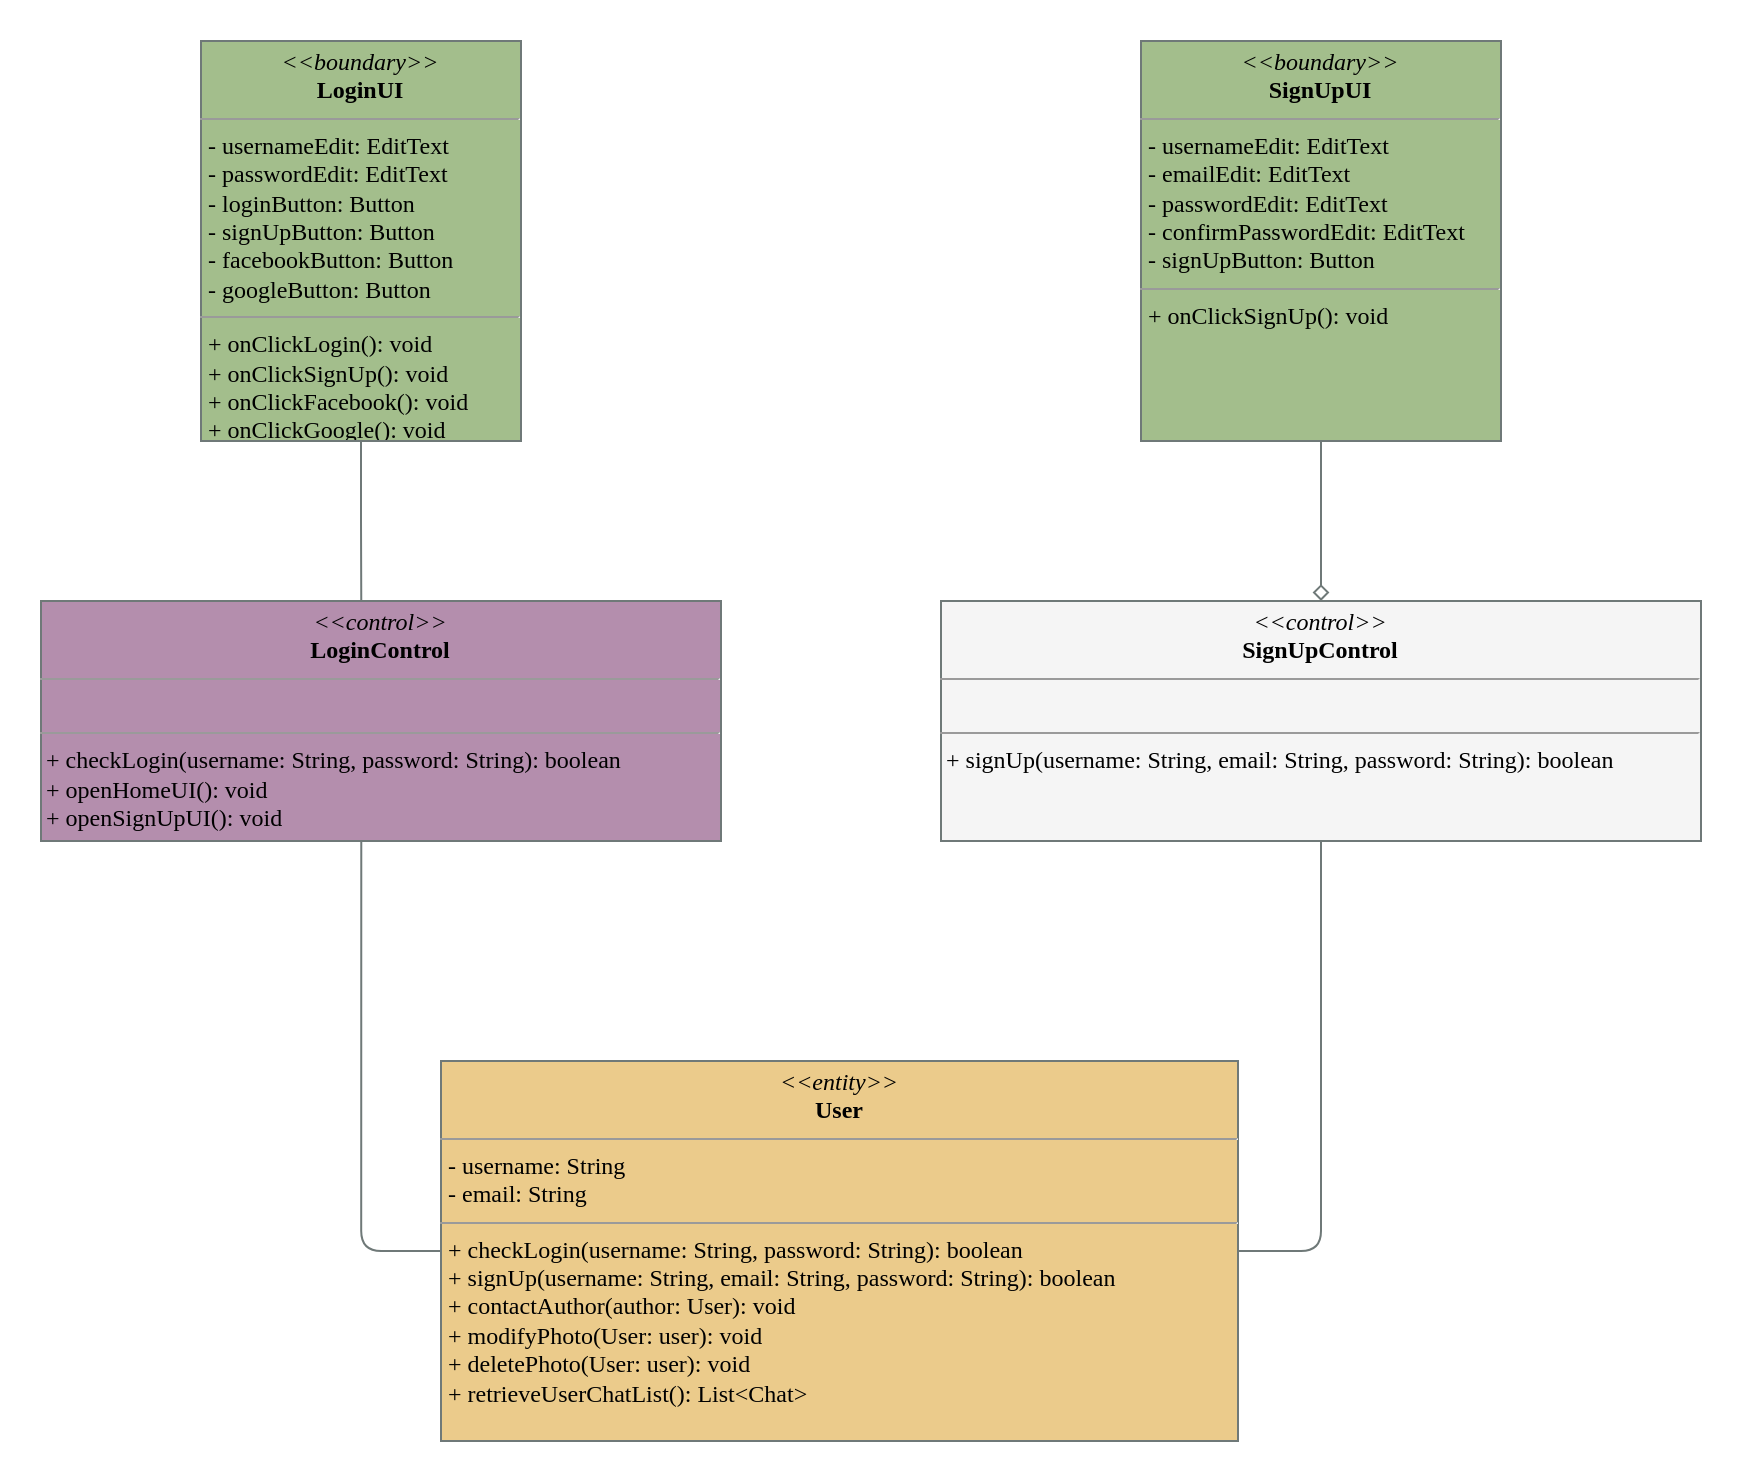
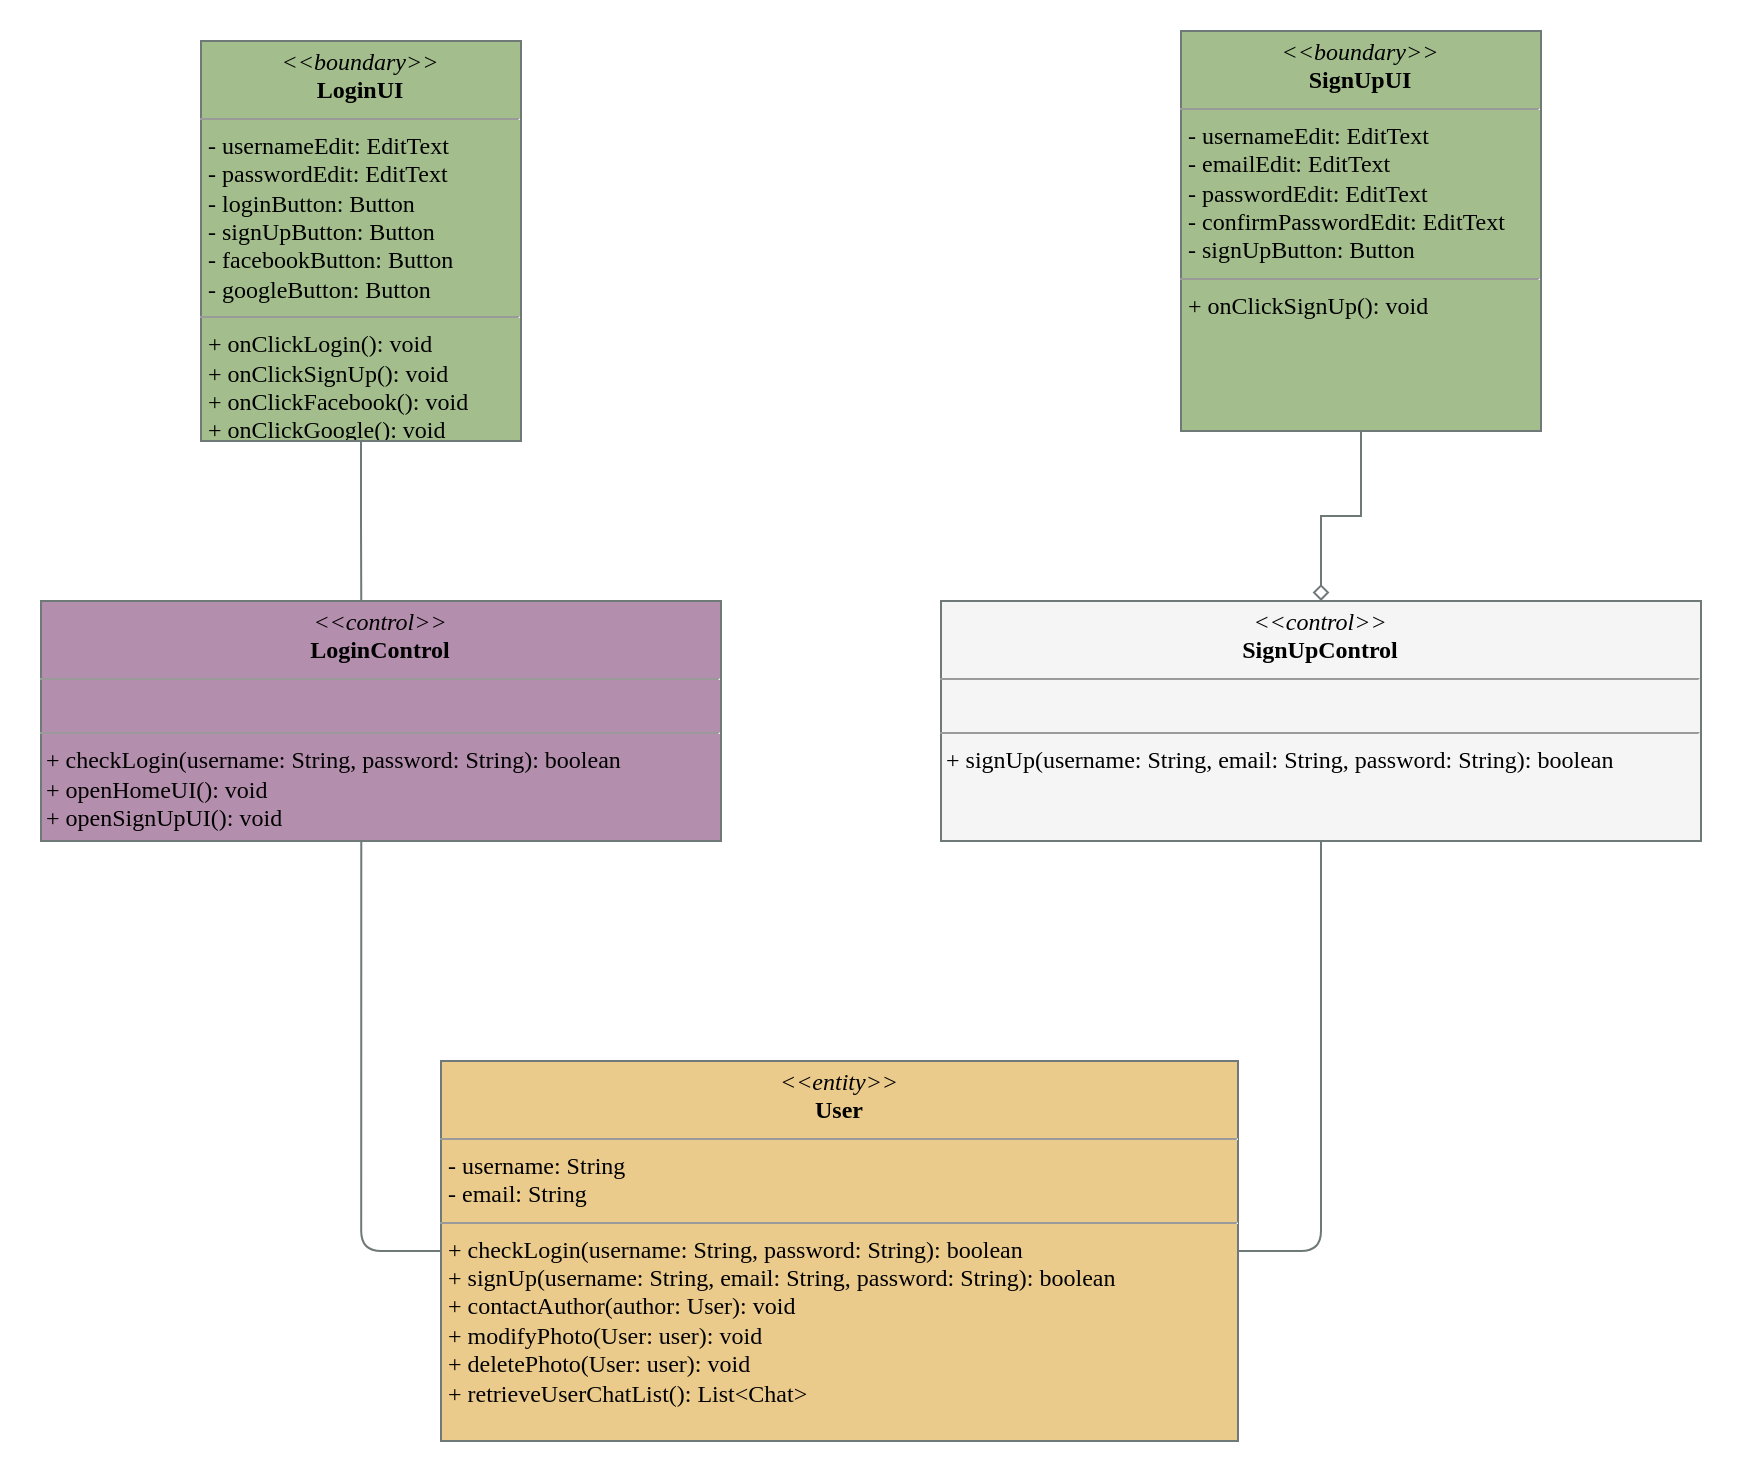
node "<<boundary>> SignUpUI - usernameEdit: EditText - emailEdit: EditText - passwordEdit: EditText - confirmPasswordEdit: EditText - signUpButton: Button + onClickSignUp(): void": moved (1321, 241) -> (1361, 231)
